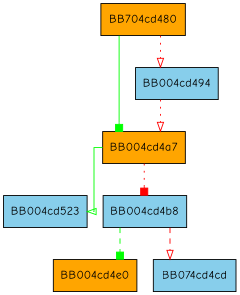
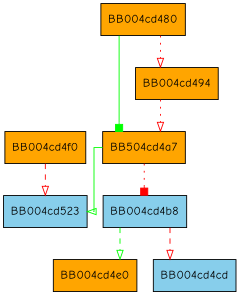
node "BB704cd480": label "BB704cd480" -> "BB004cd480"
node "BB004cd494": fillcolor skyblue -> orange
node "BB004cd4f0": added
node "BB004cd4a7": label "BB004cd4a7" -> "BB504cd4a7"
edge "BB004cd4b8" -> "BB004cd4e0": arrowhead box -> onormal
node "BB074cd4cd": label "BB074cd4cd" -> "BB004cd4cd"
